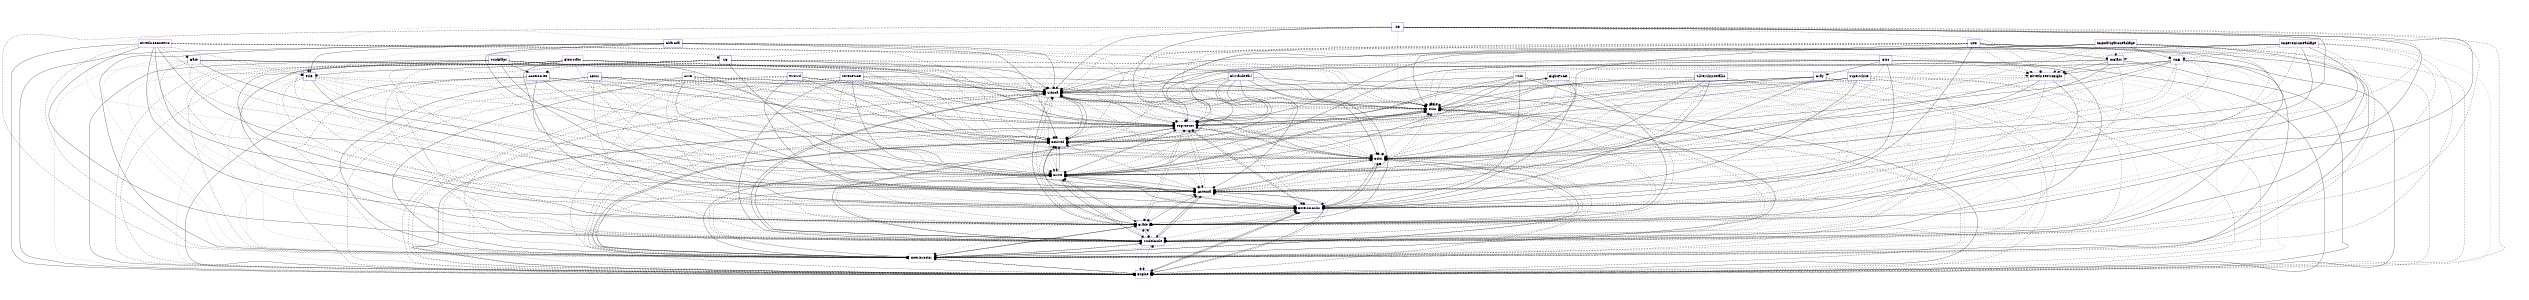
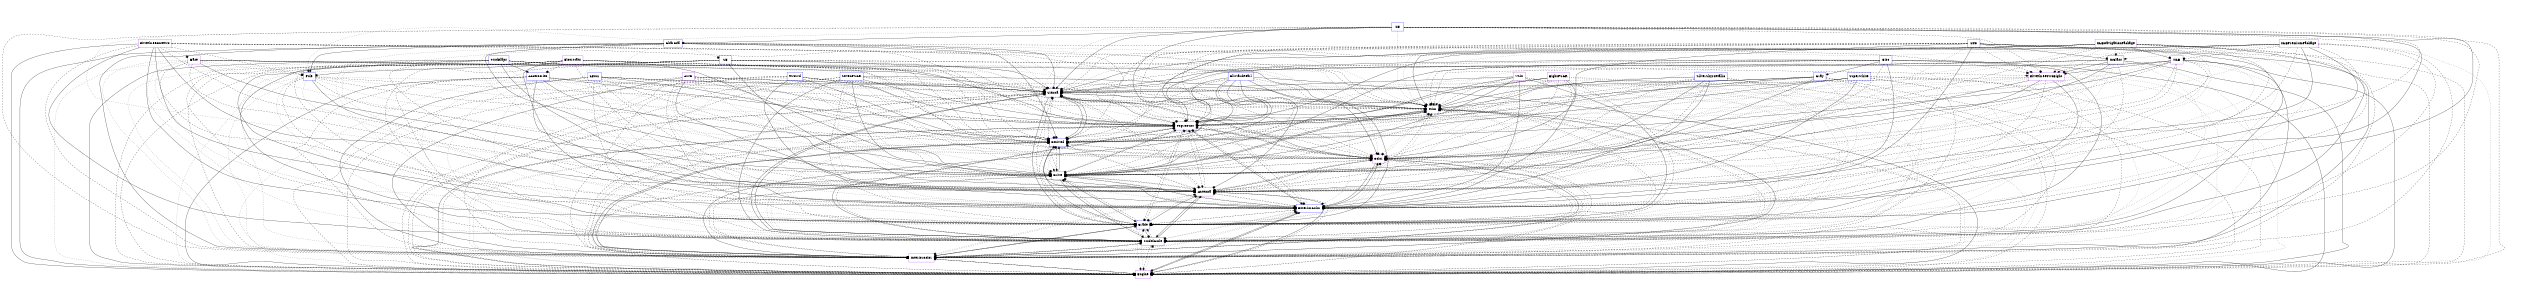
edge "LE" -> "Color": now "LE" -> "Charcoal"
edge "Trim" -> "EightPSGR": reversed
